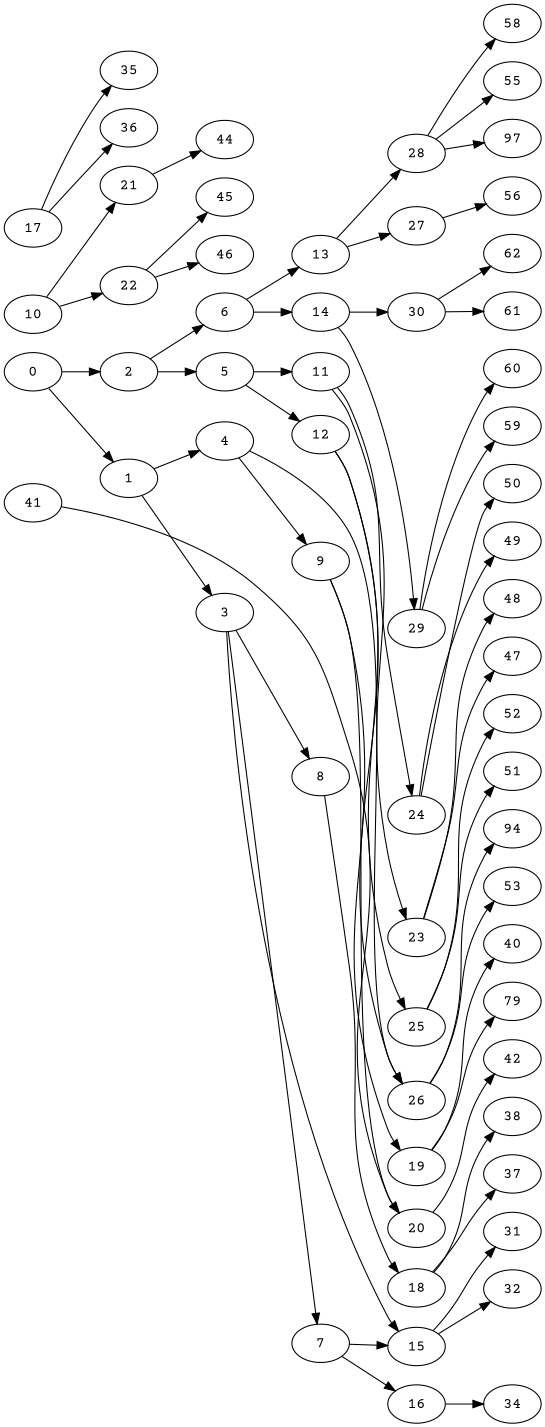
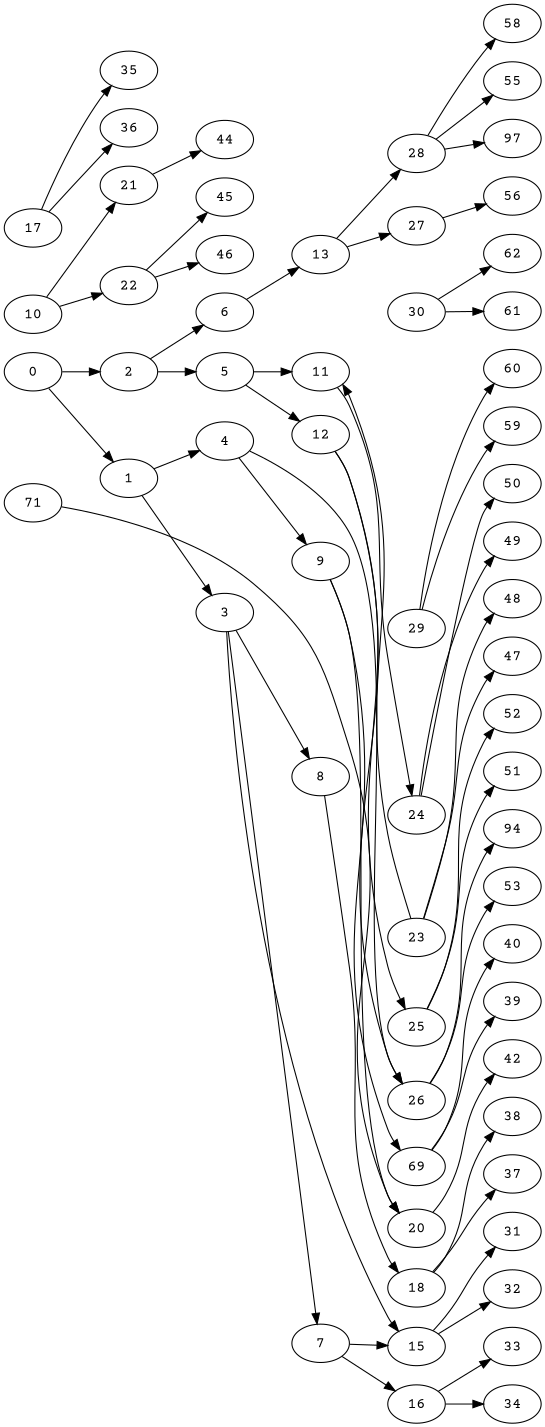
node "14": removed
node "41": label "41" -> "71"
edge "11" -> "23": reversed
node "79": label "79" -> "39"
node "19": label "19" -> "69"
node "33": added
